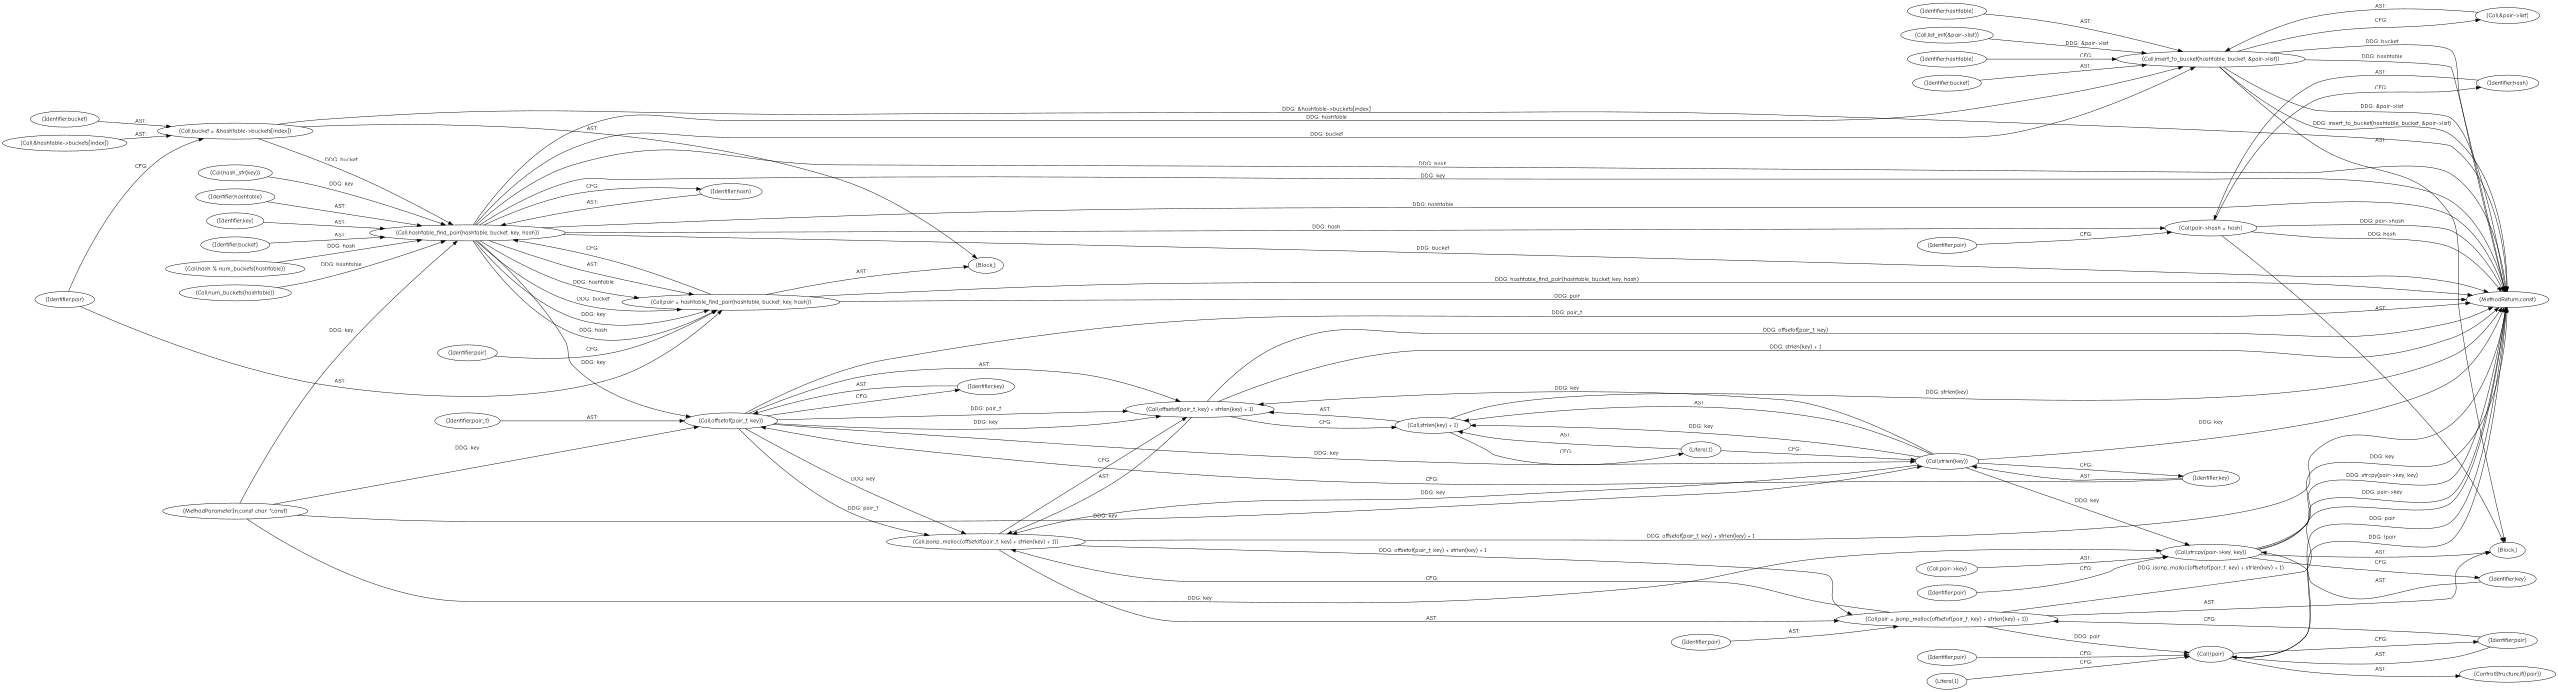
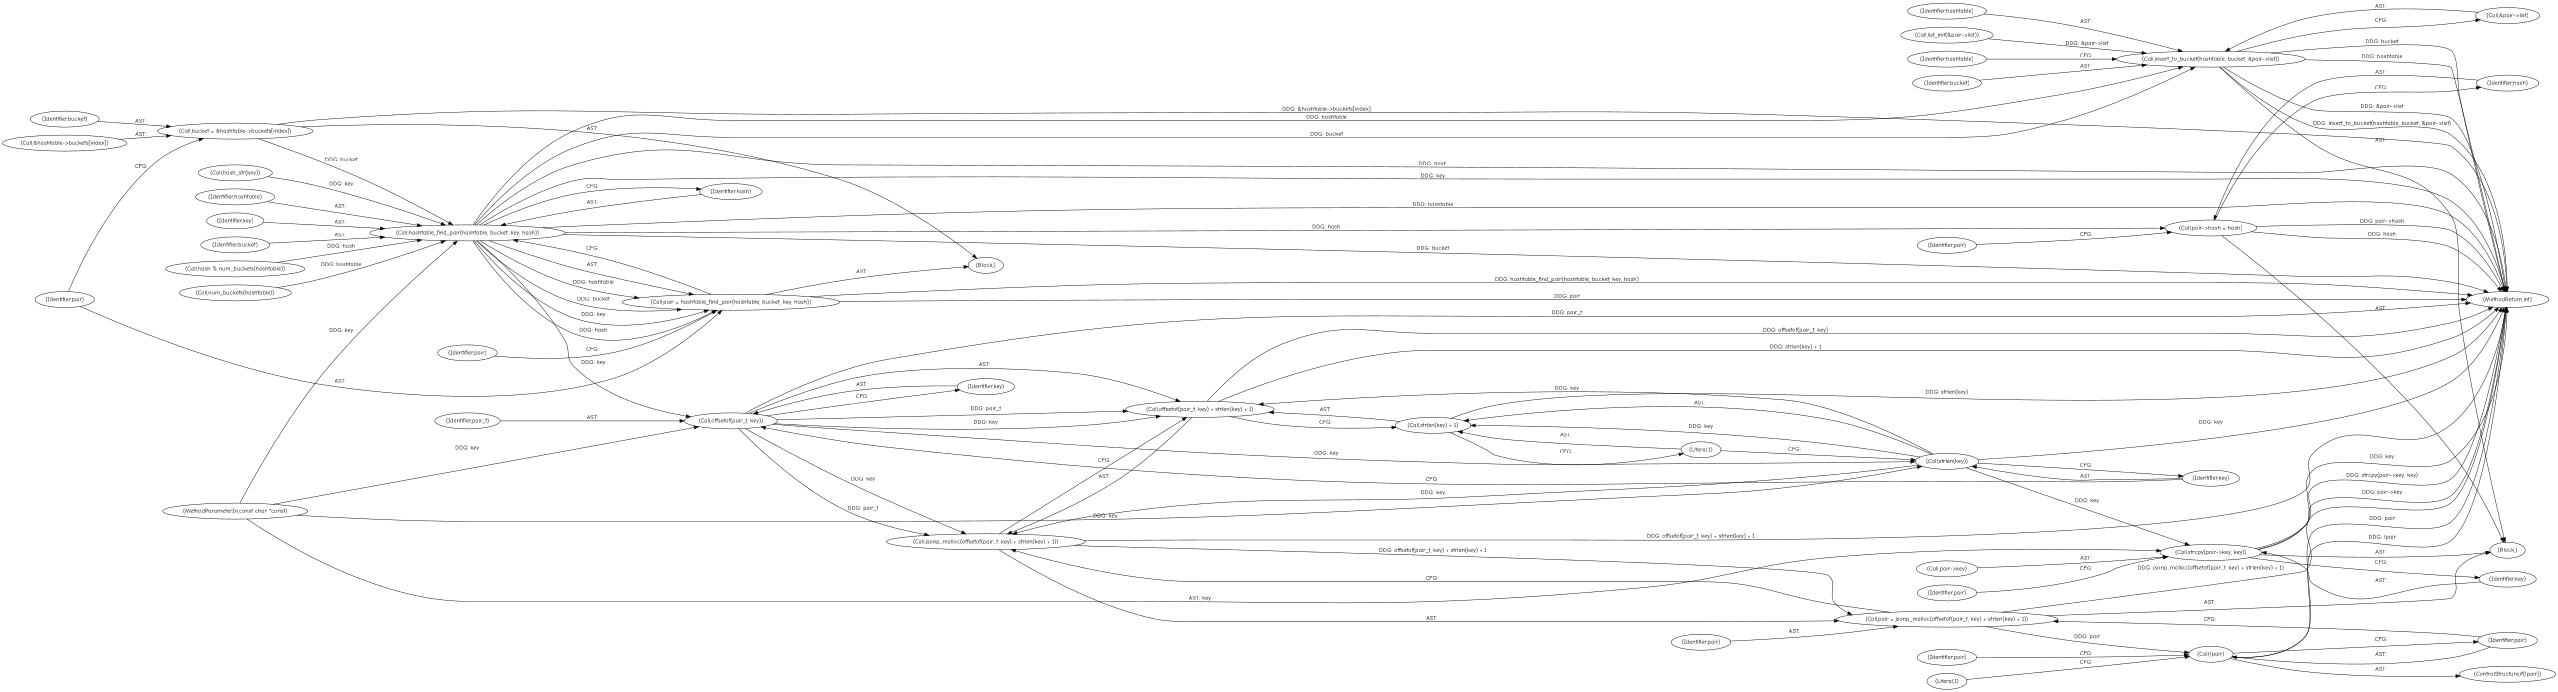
node "(MethodReturn,const)": label "(MethodReturn,const)" -> "(MethodReturn,int)"
edge "(MethodParameterIn,const char *const)" -> "(Call,strcpy(pair->key, key))": label "DDG: key" -> "AST: key"
